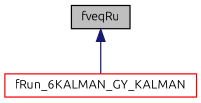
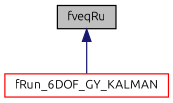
node "fRun_6KALMAN_GY_KALMAN": label "fRun_6KALMAN_GY_KALMAN" -> "fRun_6DOF_GY_KALMAN"
